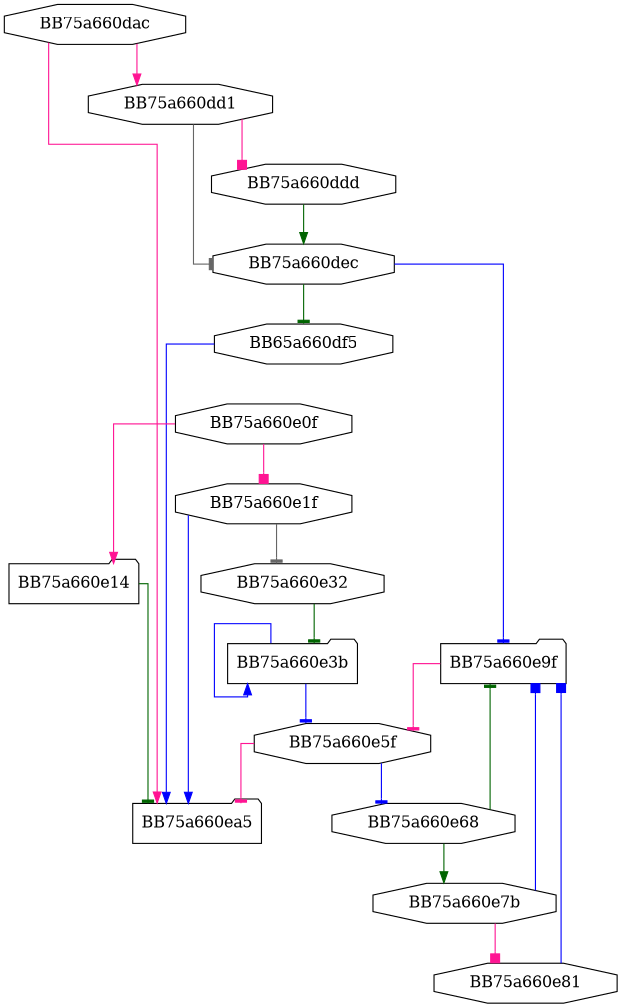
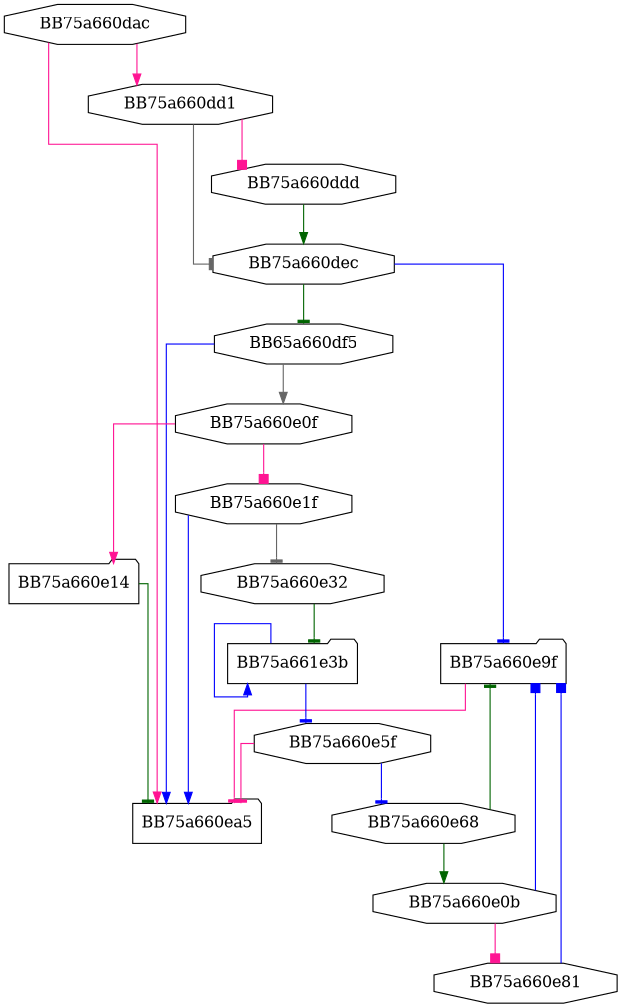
edge "BB65a660df5" -> "BB75a660e0f": added
node "BB75a660e3b": label "BB75a660e3b" -> "BB75a661e3b"
edge "BB75a660e9f" -> "BB75a660e5f": now "BB75a660e9f" -> "BB75a660ea5"
node "BB75a660e7b": label "BB75a660e7b" -> "BB75a660e0b"
